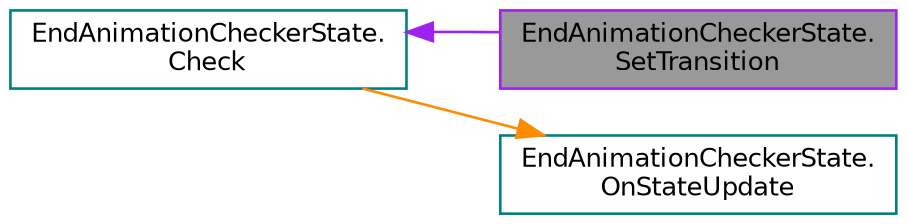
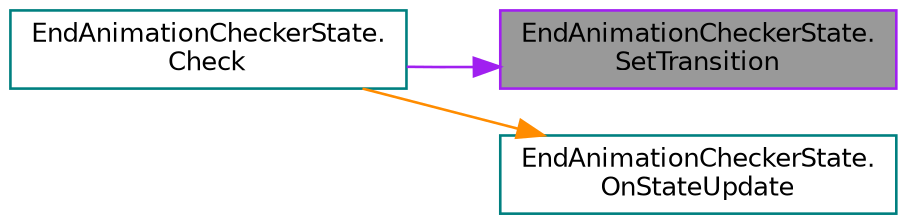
edge "EndAnimationCheckerState. SetTransition" -> "EndAnimationCheckerState. Check": reversed
